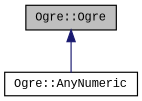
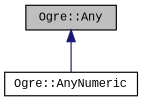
node "Ogre::Ogre": label "Ogre::Ogre" -> "Ogre::Any"
